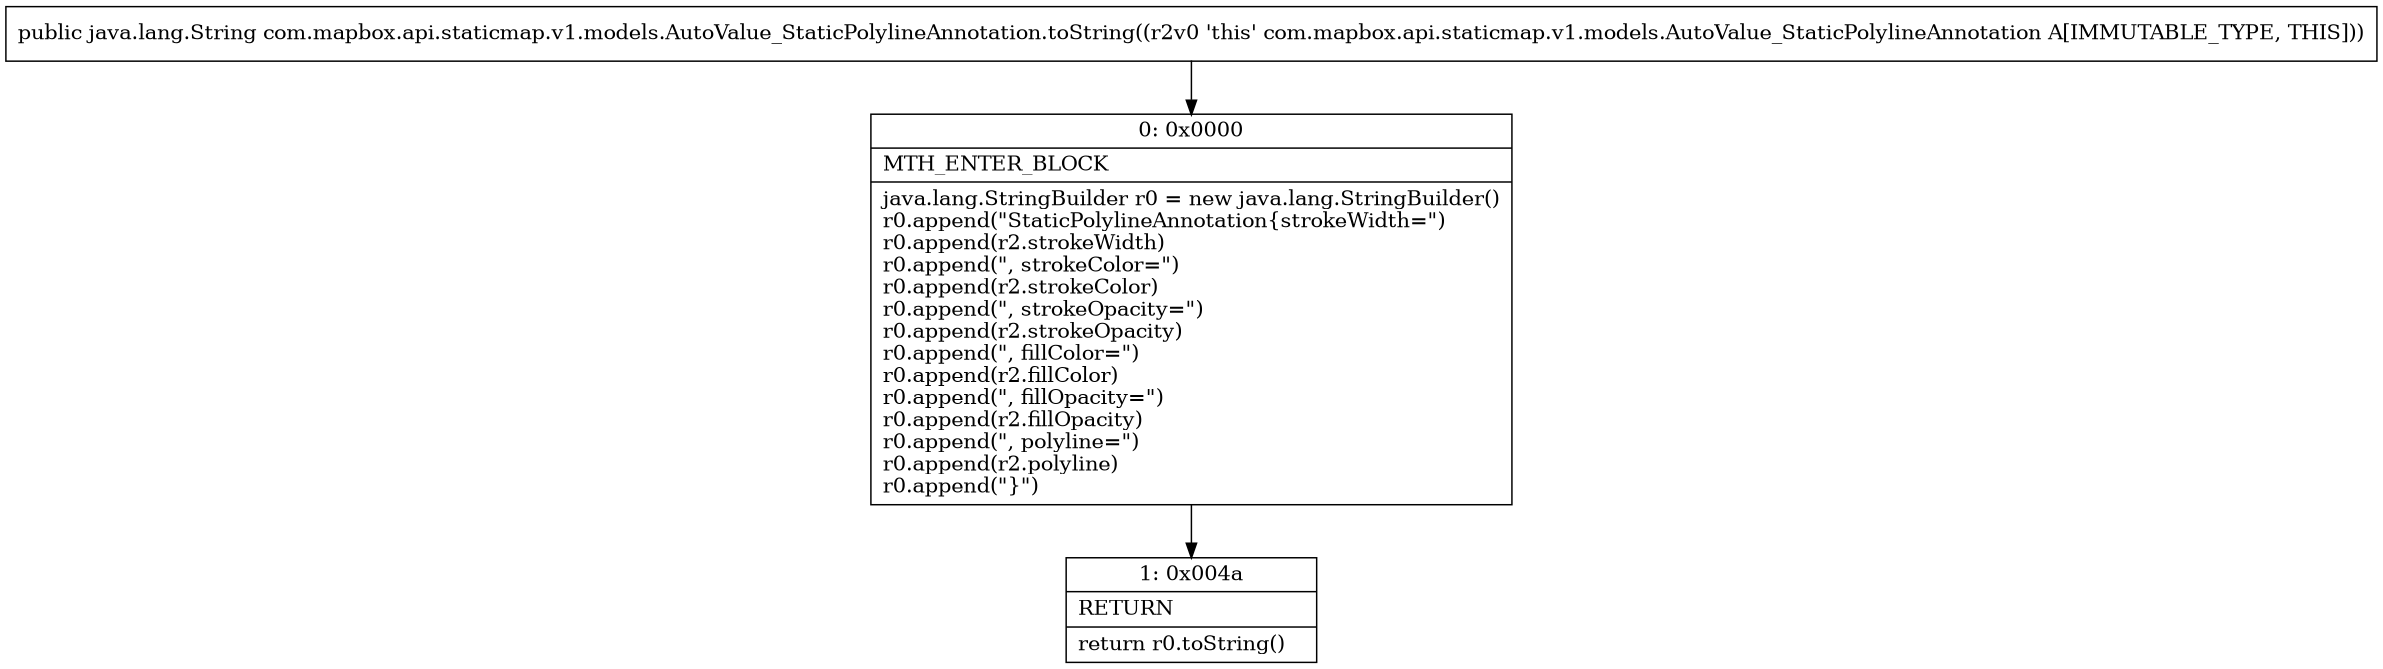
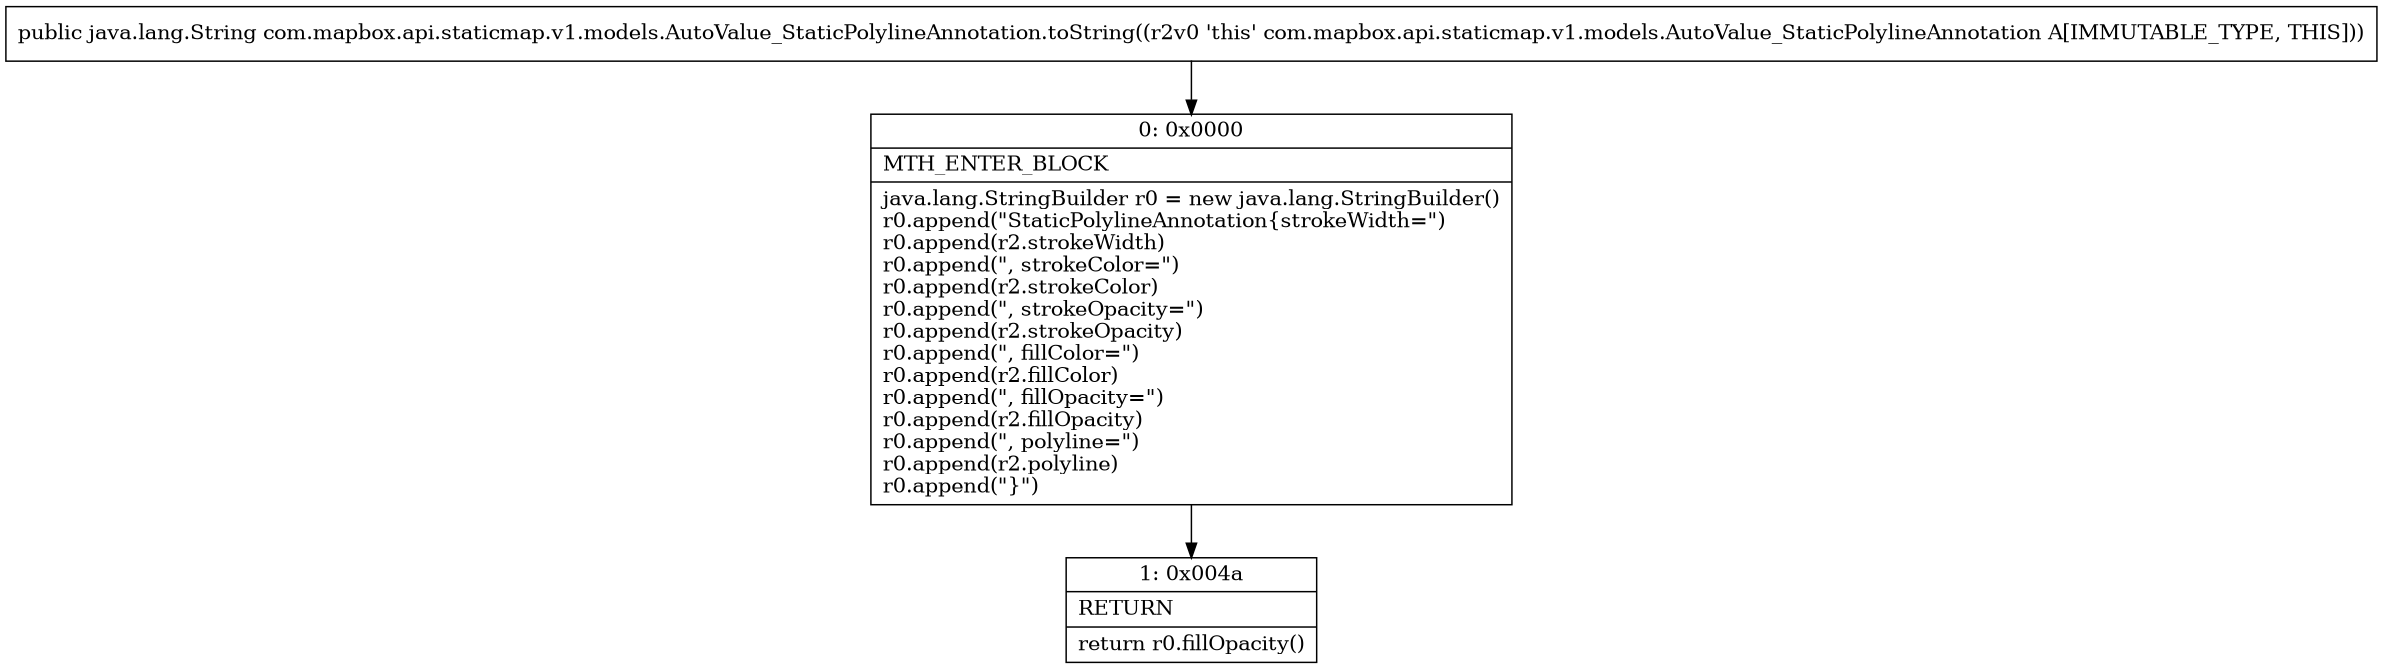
node "1: 0x004a": text "return r0.toString()" -> "return r0.fillOpacity()"
